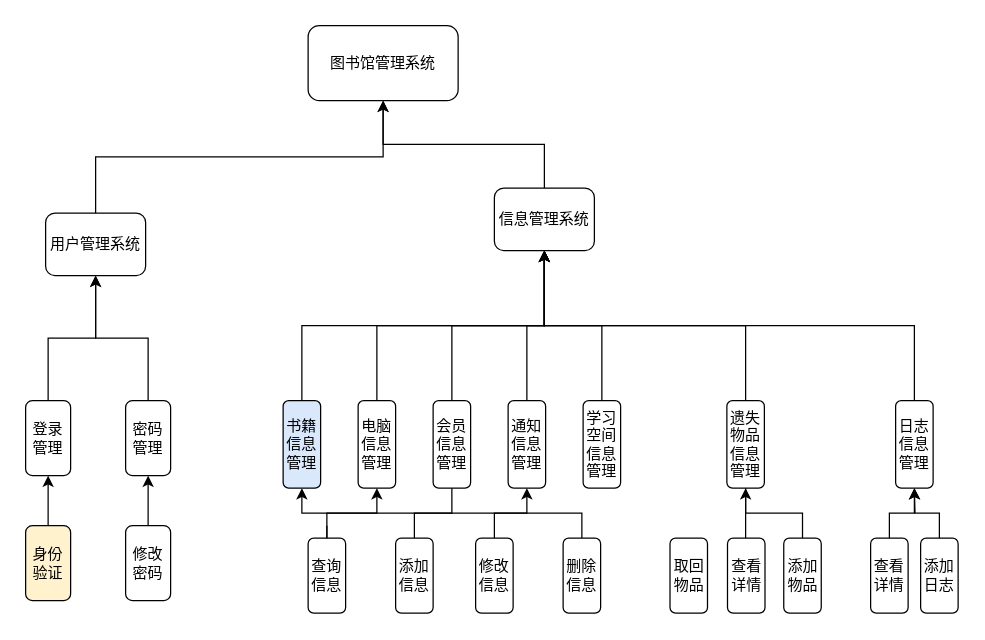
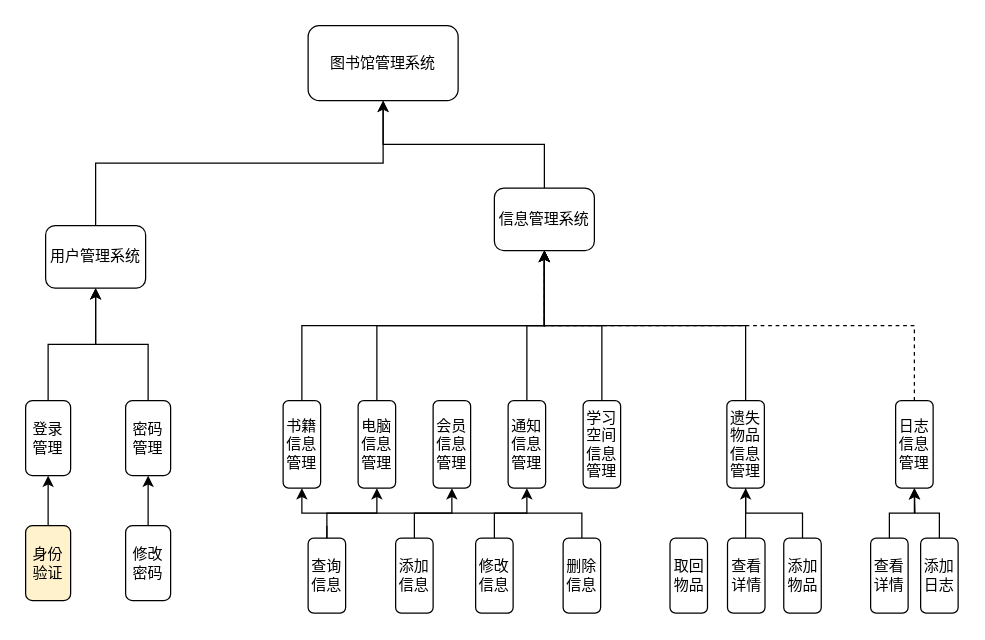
node "用户管理系统": moved (96, 244) -> (96, 257)
edge "日志信息管理" -> "信息管理系统": style solid -> dashed
edge "遗失物品信息管理" -> "信息管理系统": arrowhead open -> classic
edge "会员信息管理" -> "信息管理系统": removed
node "书籍信息管理": fillcolor #dae8fc -> #ffffff
edge "会员信息管理" -- "添加信息": arrowhead none -> classic
